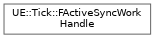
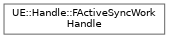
node "UE::Tick::FActiveSyncWork Handle": label "UE::Tick::FActiveSyncWork Handle" -> "UE::Handle::FActiveSyncWork Handle"
